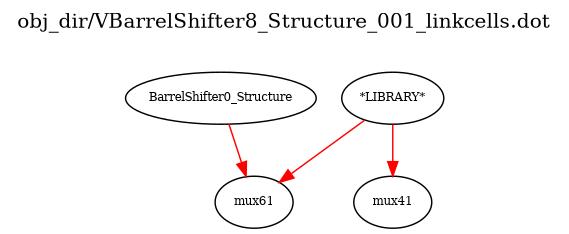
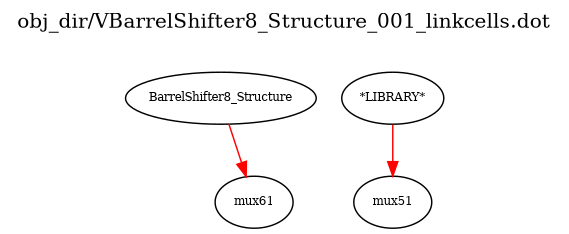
node "BarrelShifter0_Structure": label "BarrelShifter0_Structure" -> "BarrelShifter8_Structure"
edge "*LIBRARY*" -> "mux61": removed
node "mux41": label "mux41" -> "mux51"
